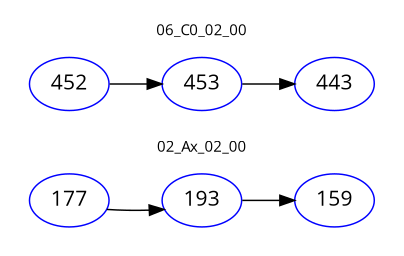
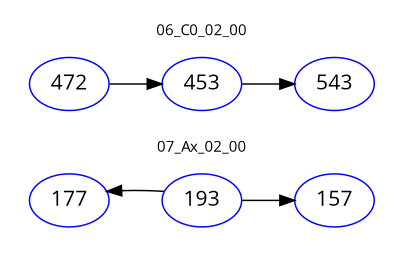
node "452": label "452" -> "472"
node "443": label "443" -> "543"
cluster "02_Ax_02_00": label "02_Ax_02_00" -> "07_Ax_02_00"
node "159": label "159" -> "157"
edge "177" -> "193": reversed
